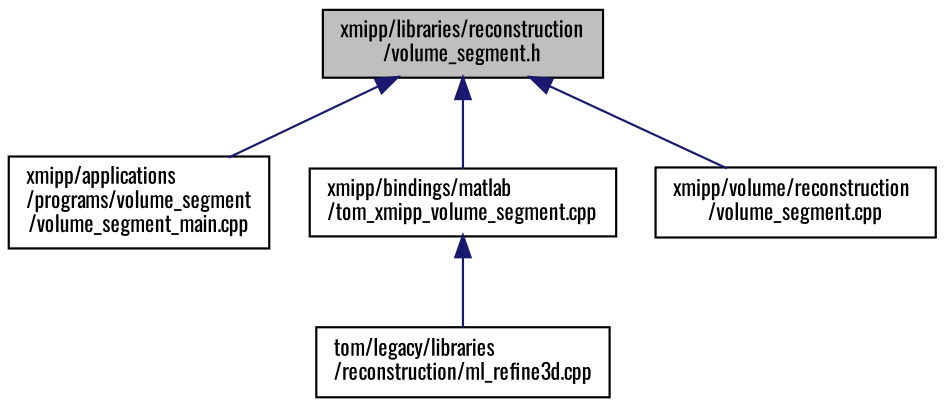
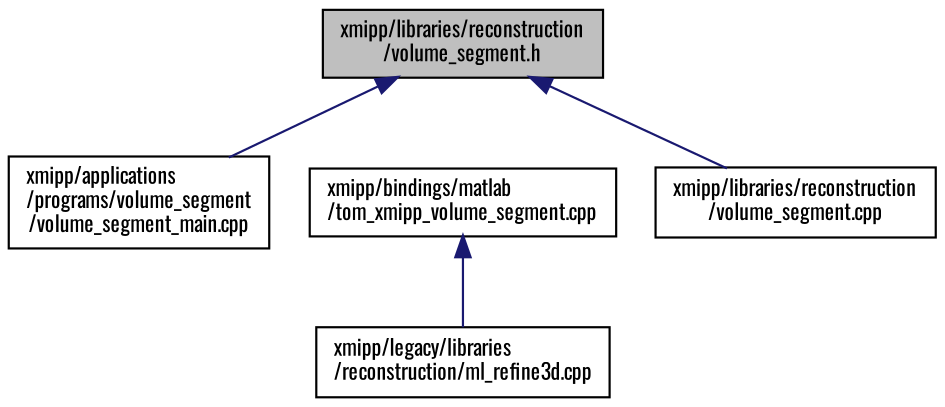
edge "xmipp/bindings/matlab /tom_xmipp_volume_segment.cpp" -> "xmipp/libraries/reconstruction /volume_segment.h": removed
node "xmipp/volume/reconstruction /volume_segment.cpp": label "xmipp/volume/reconstruction /volume_segment.cpp" -> "xmipp/libraries/reconstruction /volume_segment.cpp"
node "tom/legacy/libraries /reconstruction/ml_refine3d.cpp": label "tom/legacy/libraries /reconstruction/ml_refine3d.cpp" -> "xmipp/legacy/libraries /reconstruction/ml_refine3d.cpp"
